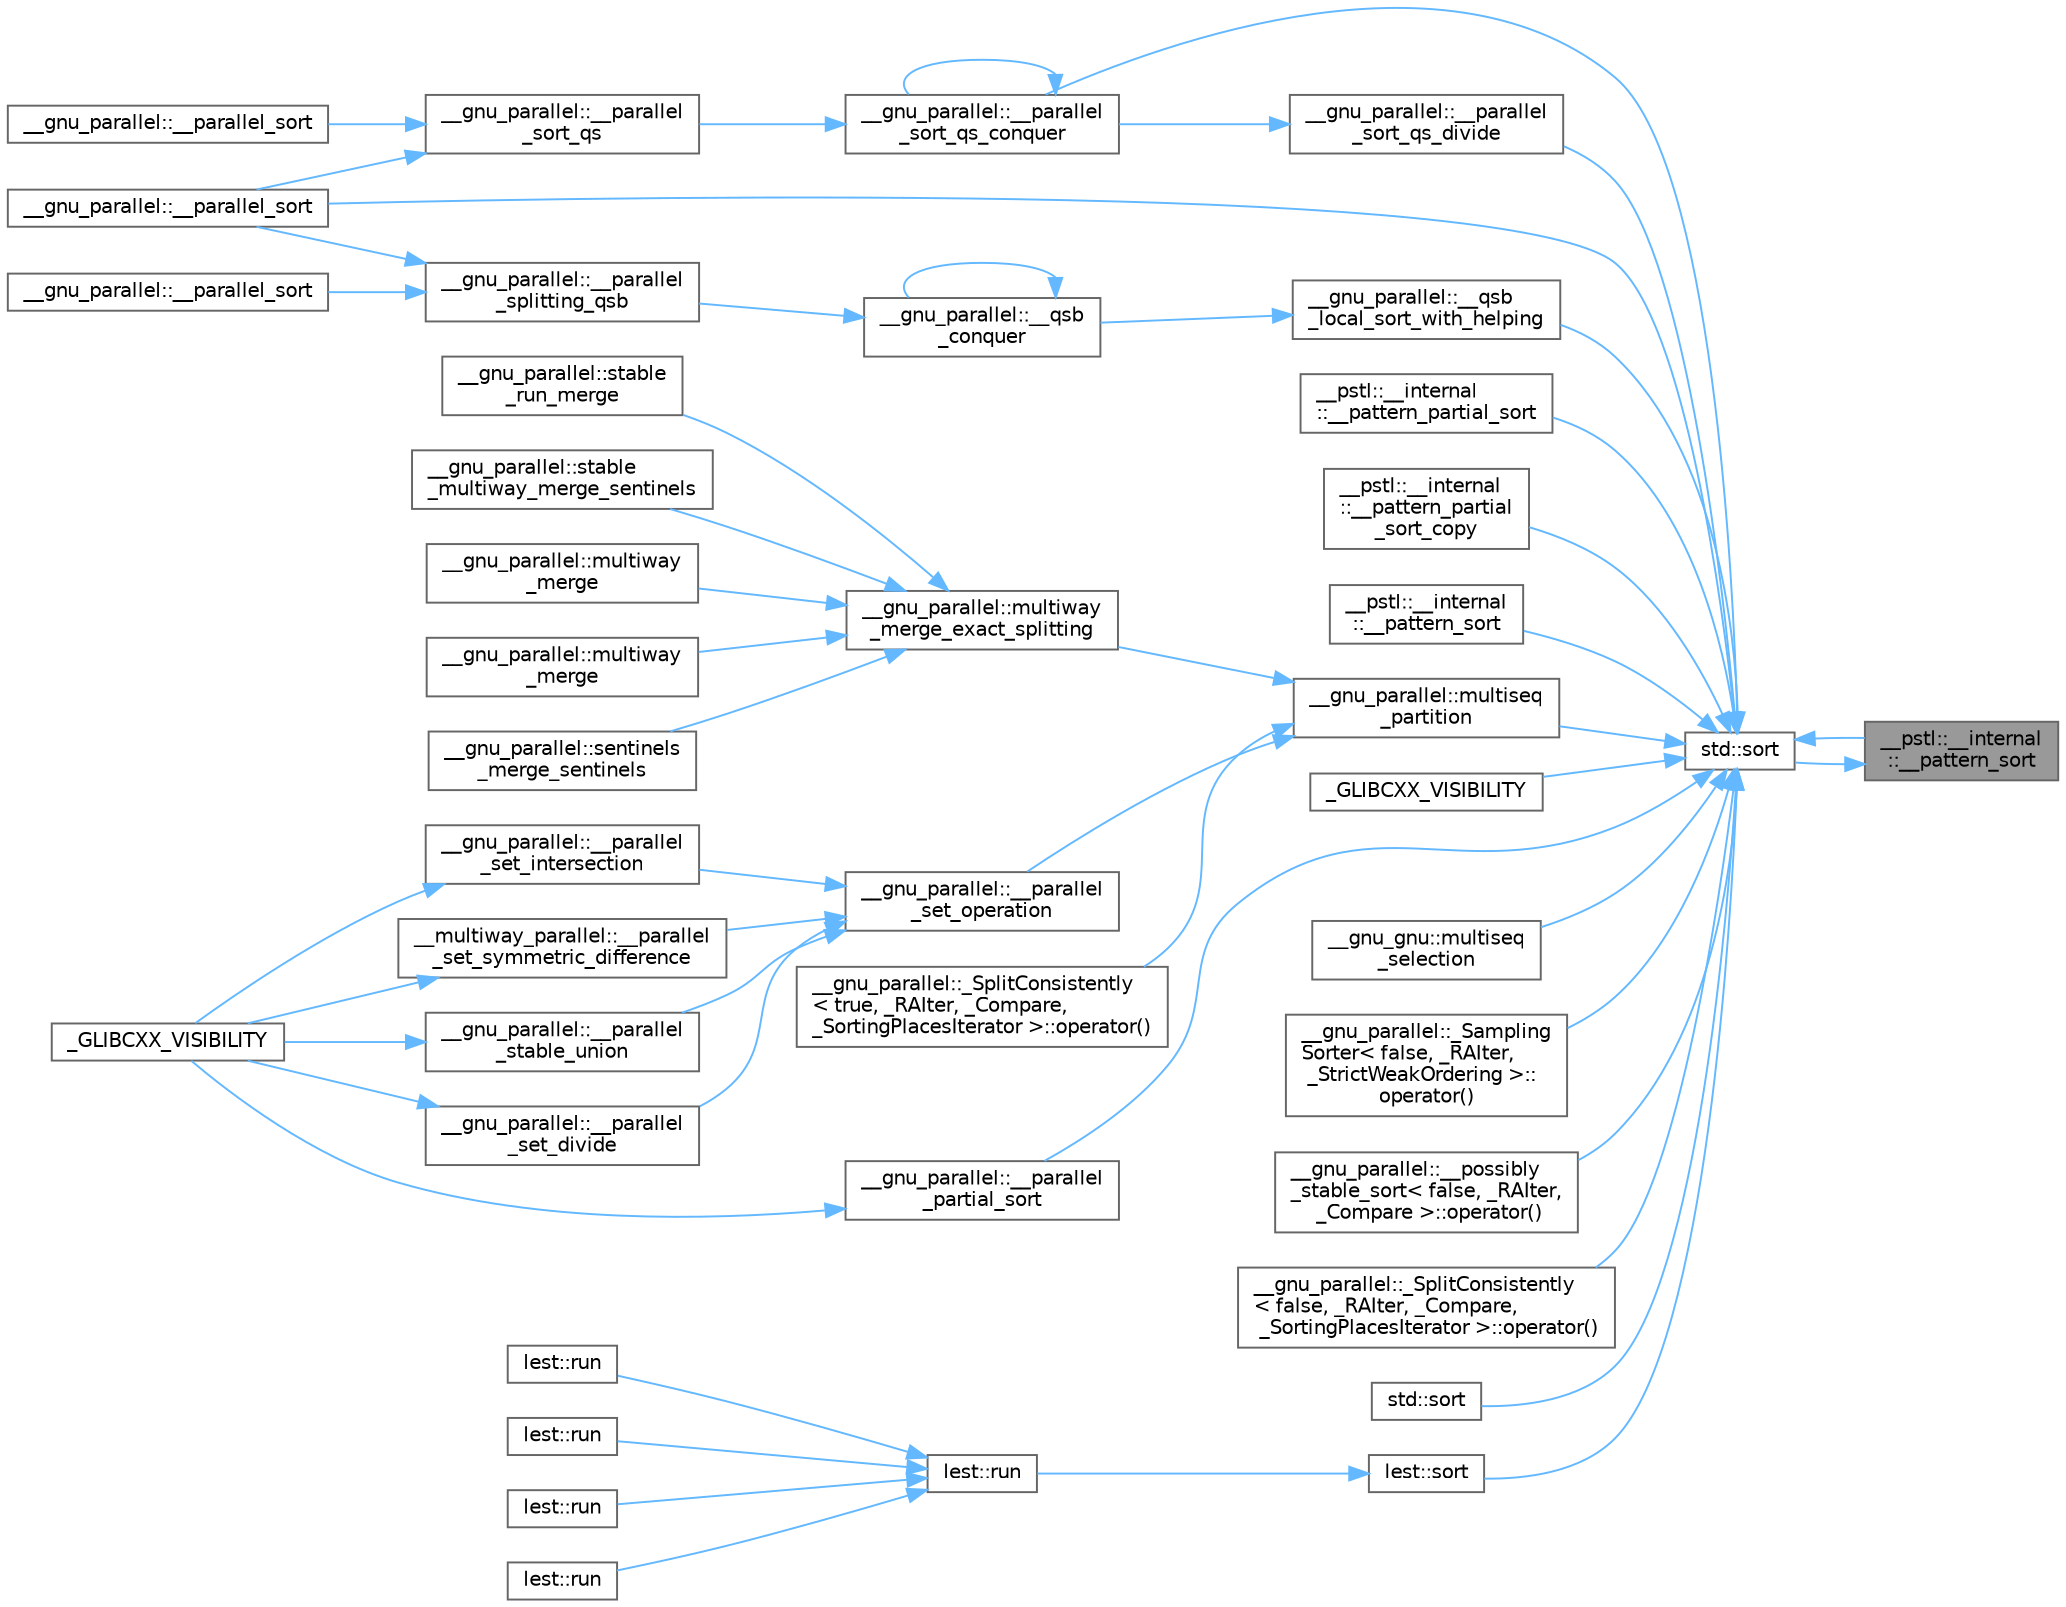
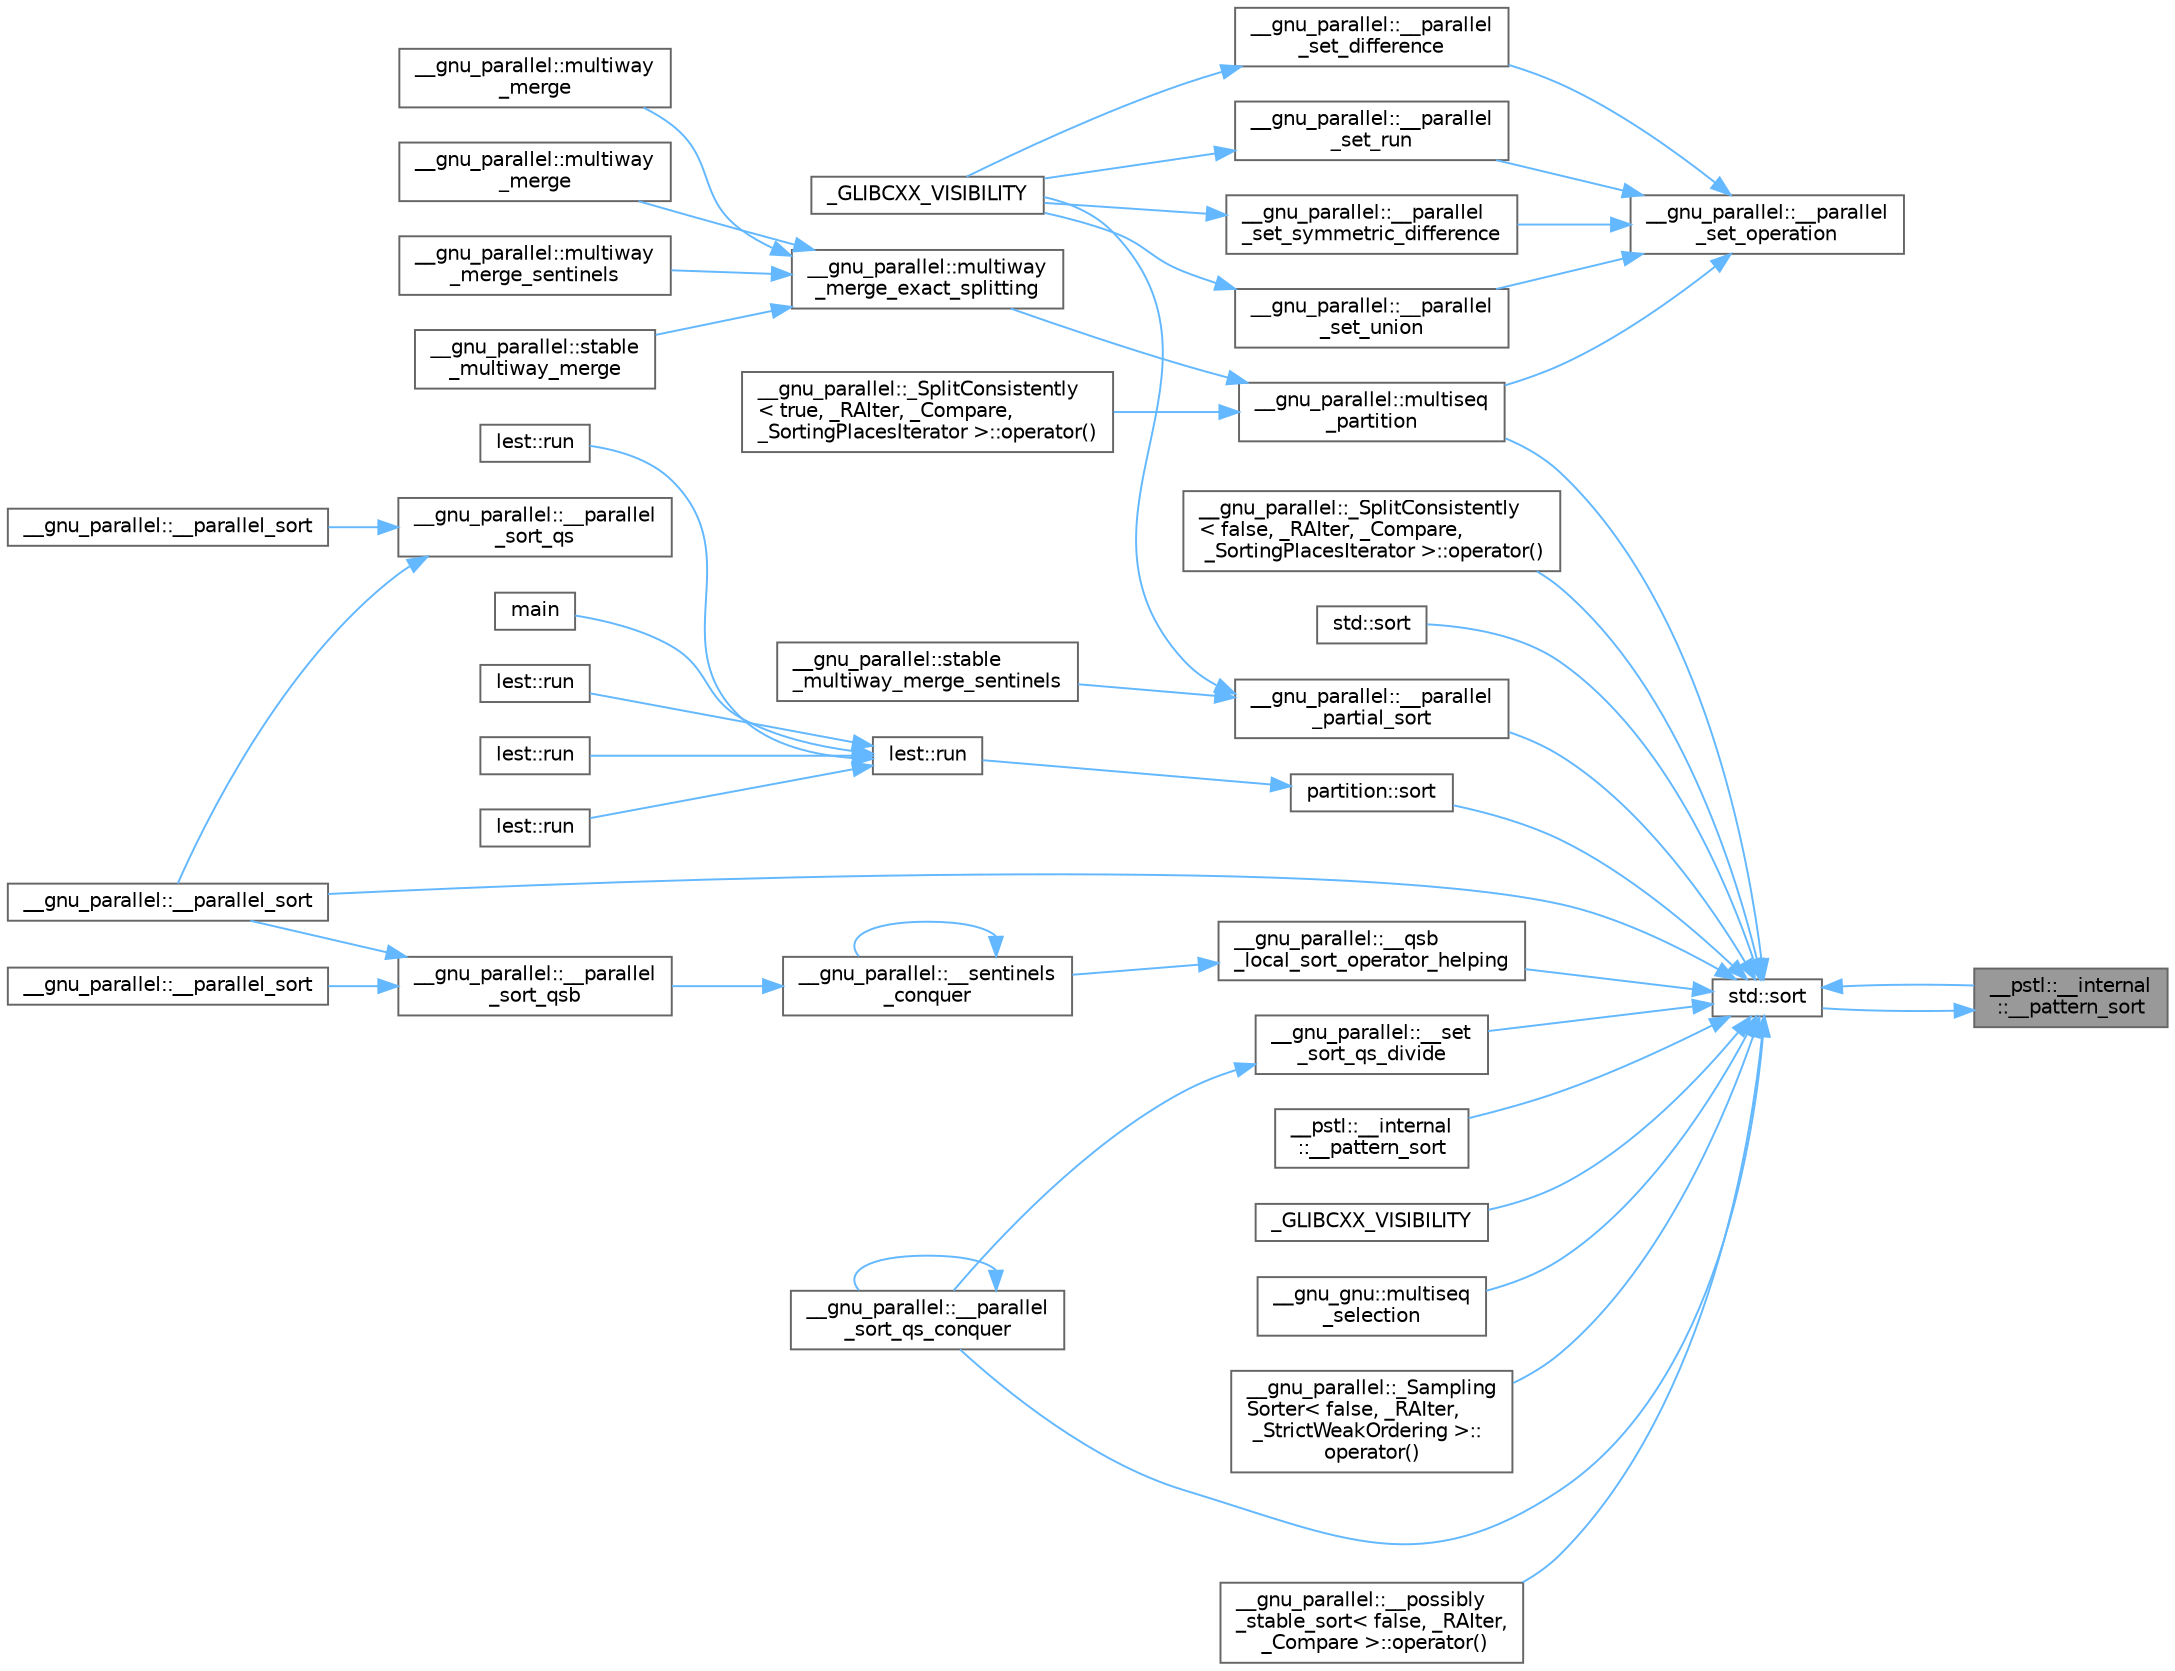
edge "__gnu_parallel::__parallel _sort_qs" -> "__gnu_parallel::__parallel _sort_qs_conquer": removed
node "__gnu_parallel::__parallel _sort_qs_divide": label "__gnu_parallel::__parallel _sort_qs_divide" -> "__gnu_parallel::__set _sort_qs_divide"
node "__gnu_parallel::__parallel _splitting_qsb": label "__gnu_parallel::__parallel _splitting_qsb" -> "__gnu_parallel::__parallel _sort_qsb"
node "__gnu_parallel::__qsb _local_sort_with_helping": label "__gnu_parallel::__qsb _local_sort_with_helping" -> "__gnu_parallel::__qsb _local_sort_operator_helping"
node "__gnu_parallel::__qsb _conquer": label "__gnu_parallel::__qsb _conquer" -> "__gnu_parallel::__sentinels _conquer"
node "__gnu_parallel::stable _run_merge": label "__gnu_parallel::stable _run_merge" -> "__gnu_parallel::stable _multiway_merge"
node "__pstl::__internal ::__pattern_partial_sort": removed
node "__pstl::__internal ::__pattern_partial _sort_copy": removed
edge "__gnu_parallel::stable _multiway_merge_sentinels" -> "__gnu_parallel::multiway _merge_exact_splitting": now "__gnu_parallel::stable _multiway_merge_sentinels" -> "__gnu_parallel::__parallel _partial_sort"
node "main": added
node "__gnu_parallel::sentinels _merge_sentinels": label "__gnu_parallel::sentinels _merge_sentinels" -> "__gnu_parallel::multiway _merge_sentinels"
edge "__gnu_parallel::__parallel _set_operation" -> "__gnu_parallel::multiseq _partition": reversed
node "__gnu_parallel::__parallel _set_intersection": label "__gnu_parallel::__parallel _set_intersection" -> "__gnu_parallel::__parallel _set_run"
node "__multiway_parallel::__parallel _set_symmetric_difference": label "__multiway_parallel::__parallel _set_symmetric_difference" -> "__gnu_parallel::__parallel _set_symmetric_difference"
node "__gnu_parallel::__parallel _stable_union": label "__gnu_parallel::__parallel _stable_union" -> "__gnu_parallel::__parallel _set_union"
node "__gnu_parallel::__parallel _set_divide": label "__gnu_parallel::__parallel _set_divide" -> "__gnu_parallel::__parallel _set_difference"
node "lest::sort": label "lest::sort" -> "partition::sort"
